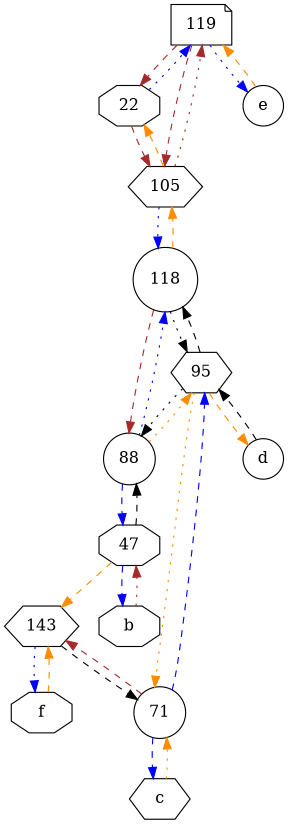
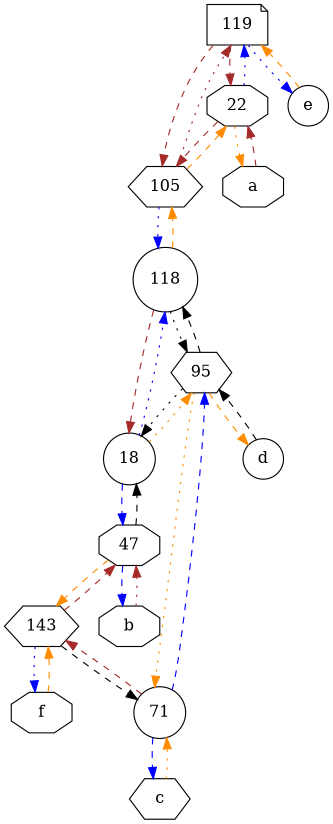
node "a": added
node "88": label "88" -> "18"
edge "143" -> "47": added
